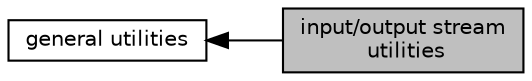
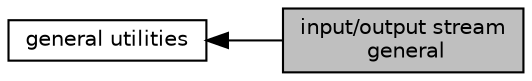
node "input/output stream utilities": label "input/output stream utilities" -> "input/output stream general"
